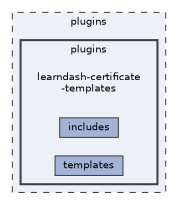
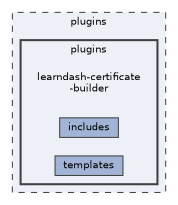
node "learndash-certificate -templates": label "learndash-certificate -templates" -> "learndash-certificate -builder"
